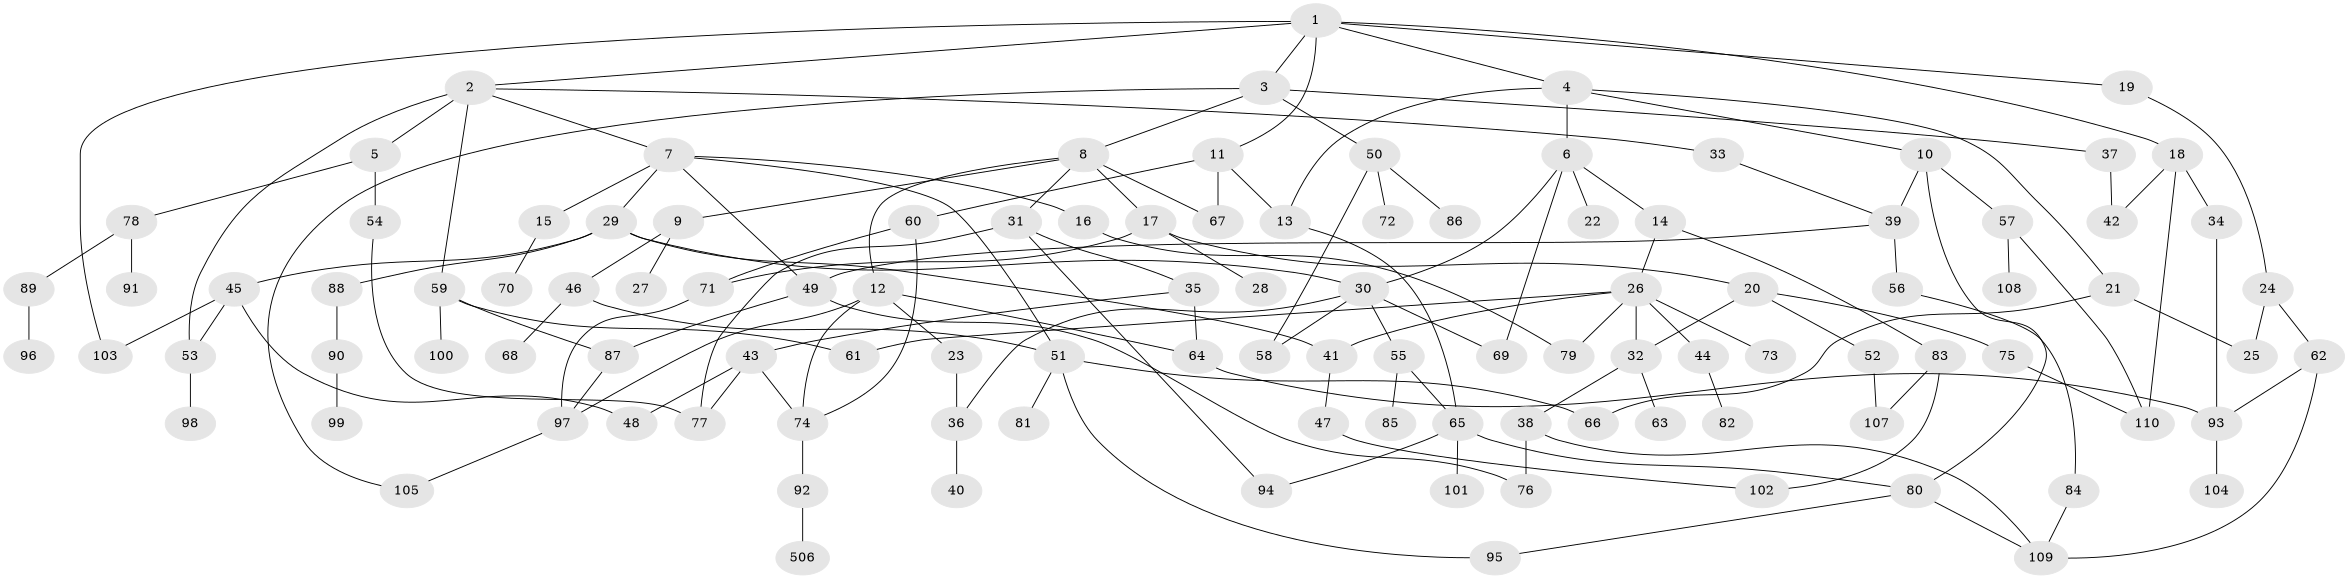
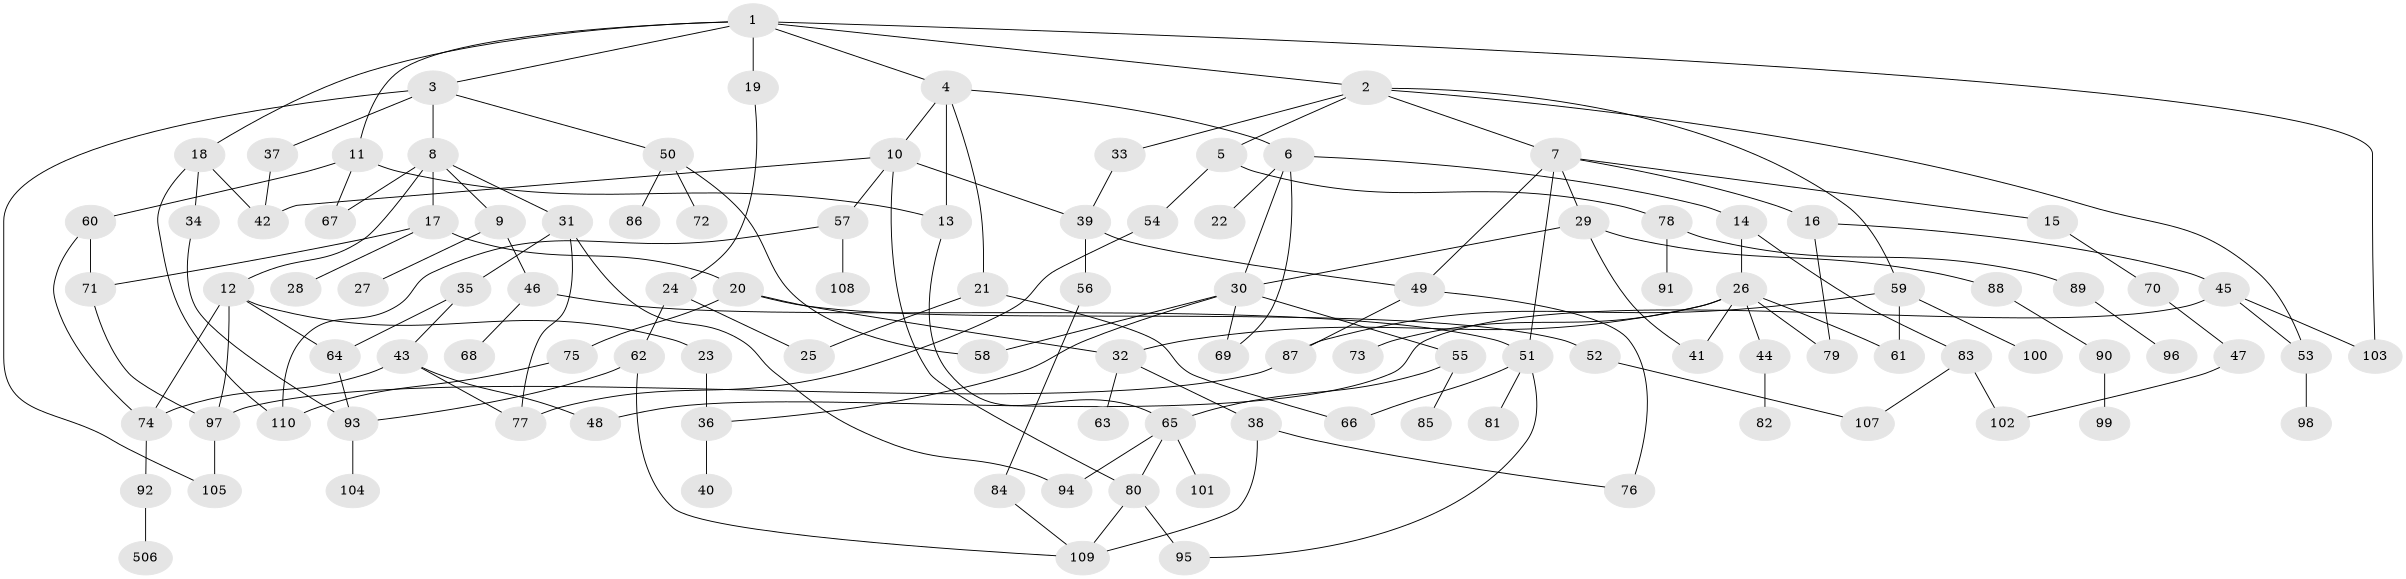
edge "10" -- "42": added
edge "29" -- "45": now "16" -- "45"
edge "41" -- "47": now "70" -- "47"
